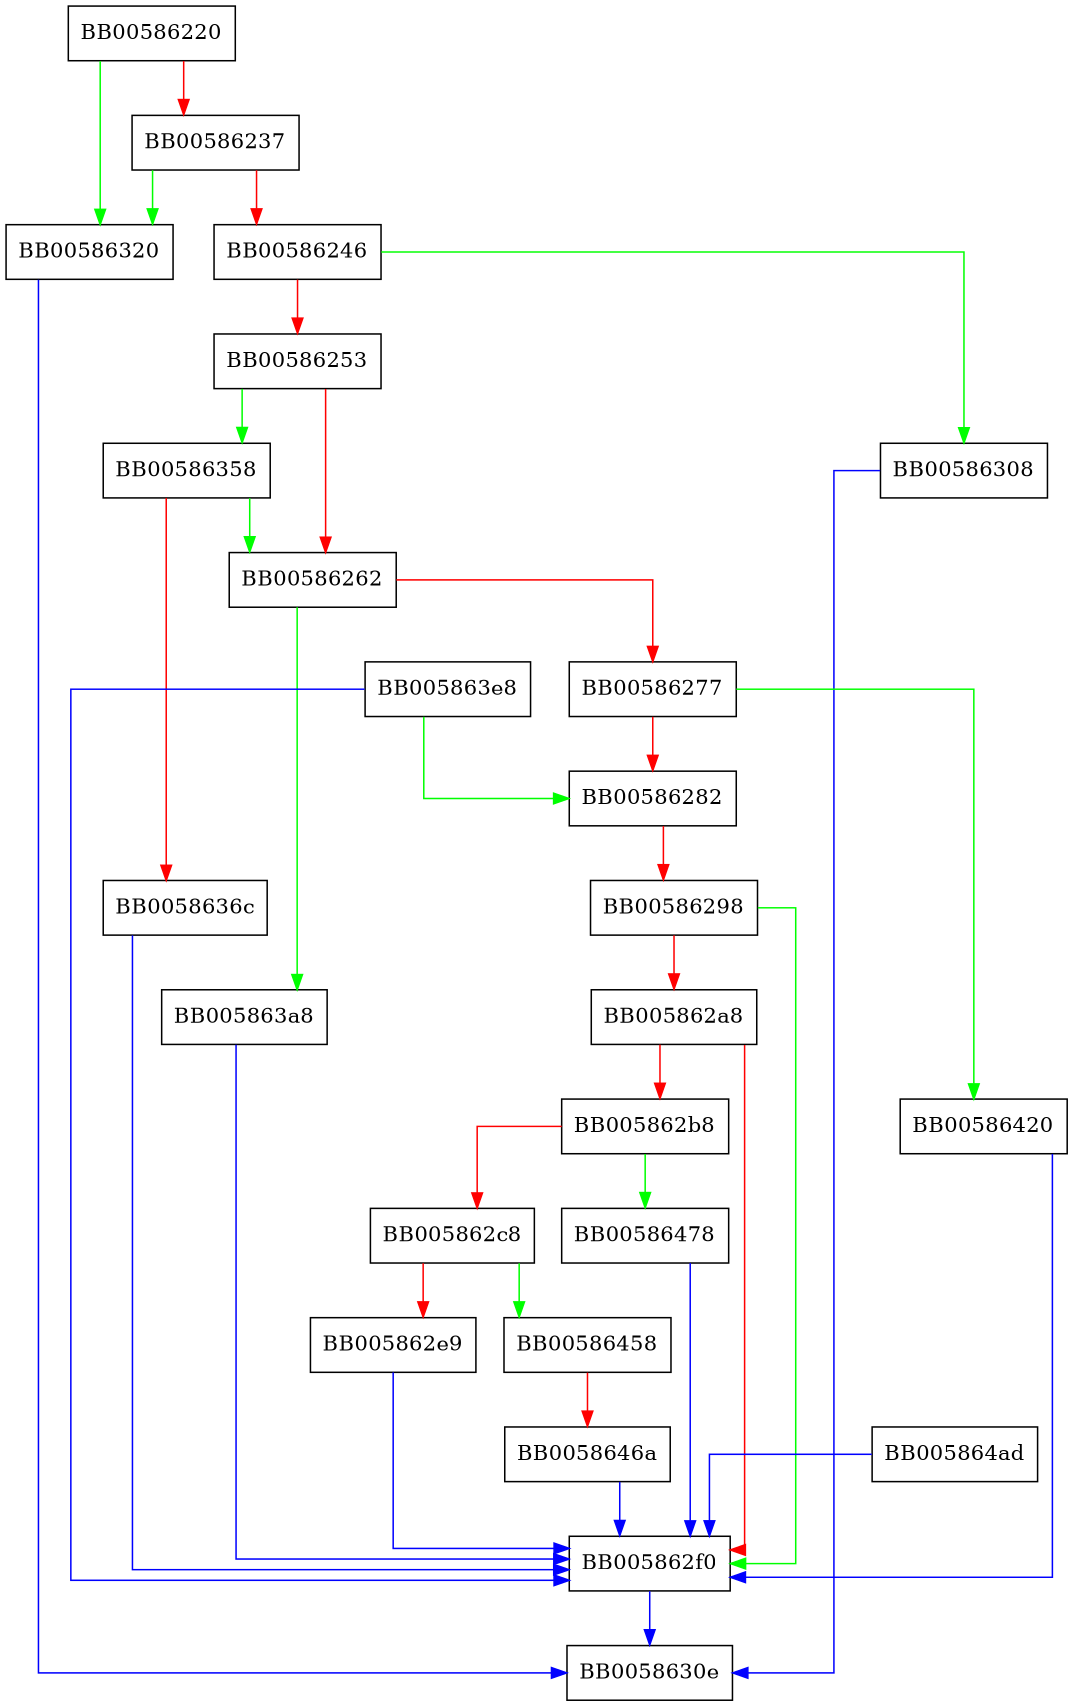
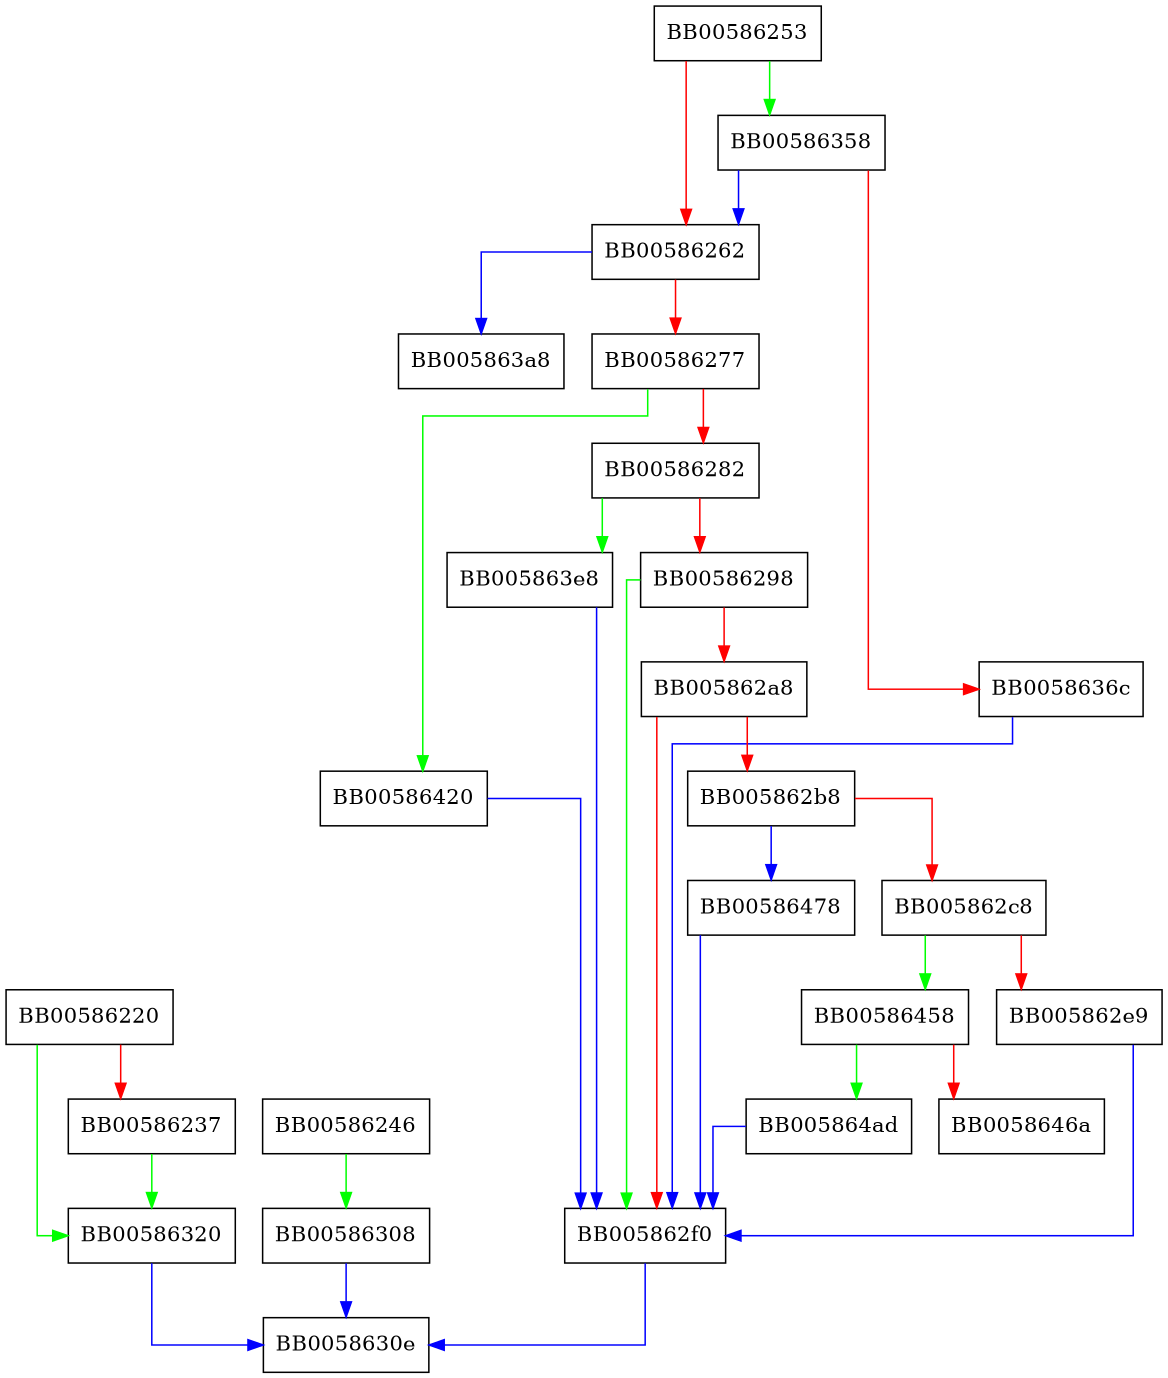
edge "BB00586237" -> "BB00586246": removed
edge "BB00586246" -> "BB00586253": removed
edge "BB00586358" -> "BB00586262": color green -> blue
edge "BB00586262" -> "BB005863a8": color green -> blue
edge "BB005863e8" -> "BB00586282": reversed
edge "BB00586458" -> "BB005864ad": added
edge "BB005862b8" -> "BB00586478": color green -> blue
edge "BB005863a8" -> "BB005862f0": removed
edge "BB0058646a" -> "BB005862f0": removed
